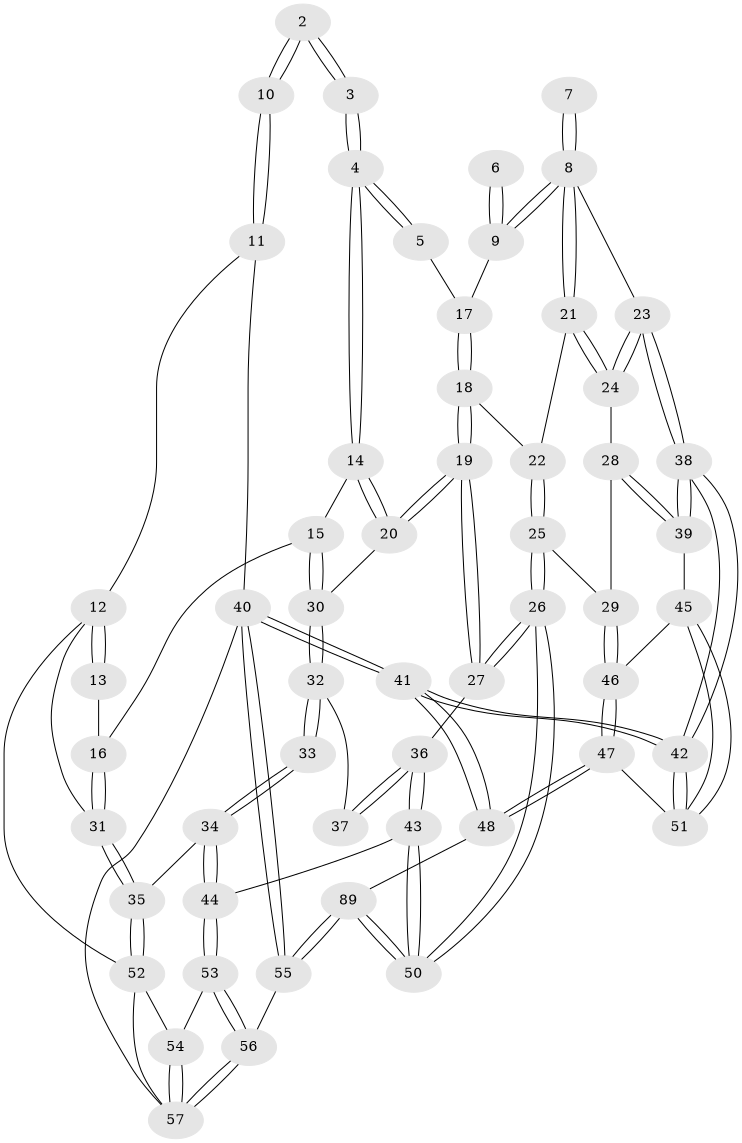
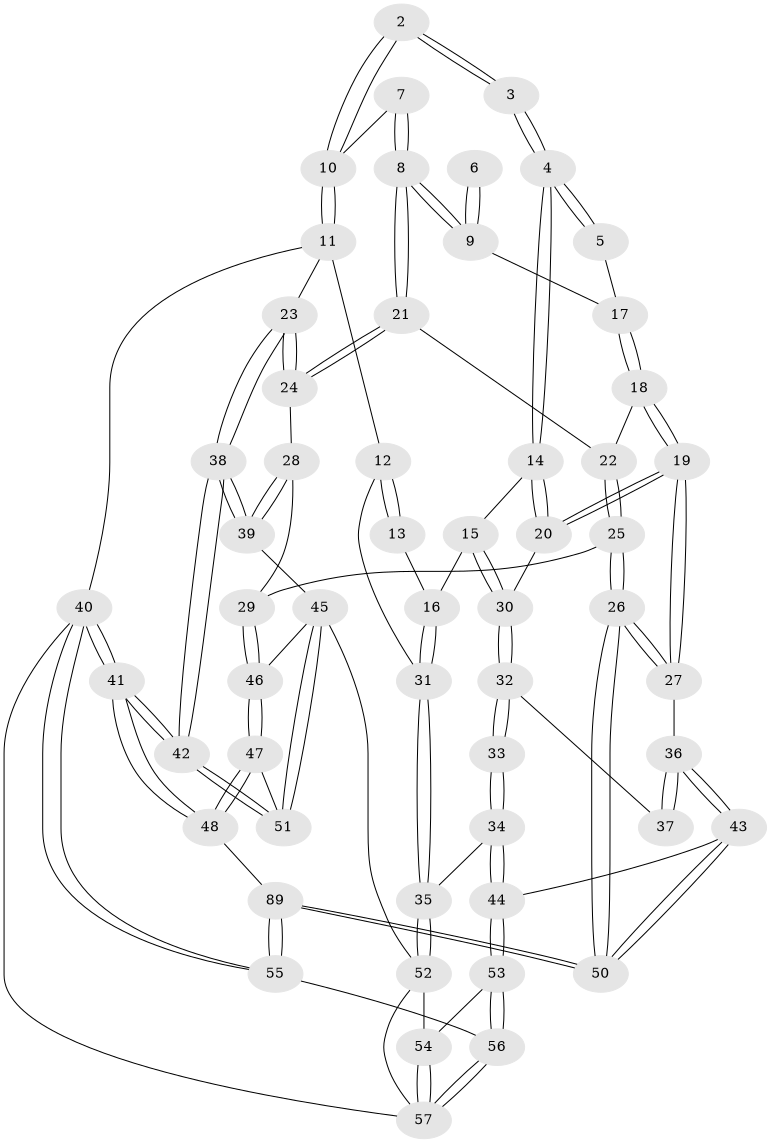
edge "7" -- "10": added
edge "8" -- "23": now "11" -- "23"
edge "12" -- "52": now "45" -- "52"
